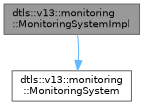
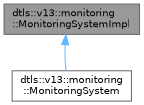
edge "dtls::v13::monitoring ::MonitoringSystemImpl" -> "dtls::v13::monitoring ::MonitoringSystem": reversed
